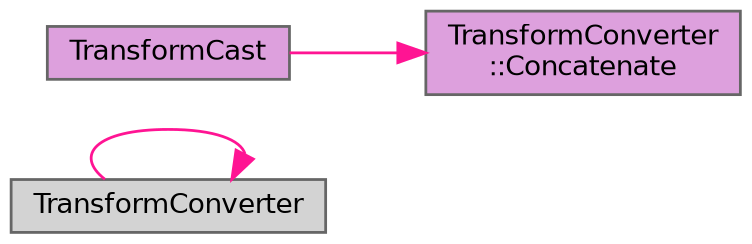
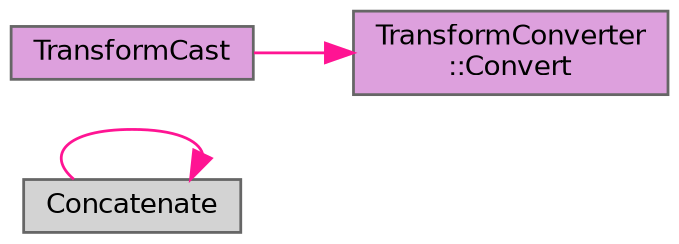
node "TransformConverter ::Concatenate": label "TransformConverter ::Concatenate" -> "TransformConverter ::Convert"
node "TransformConverter": label "TransformConverter" -> "Concatenate"
